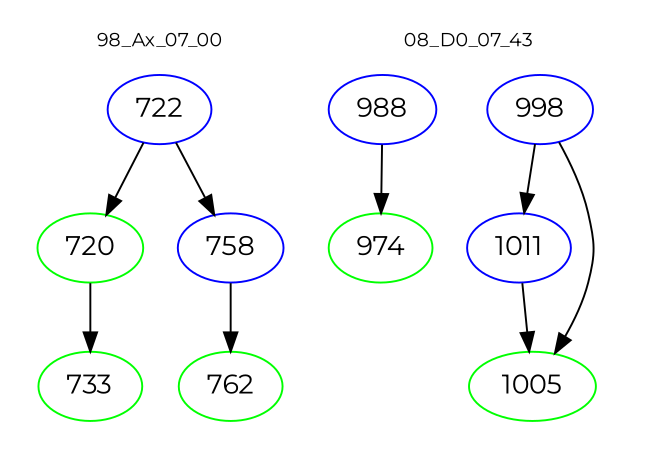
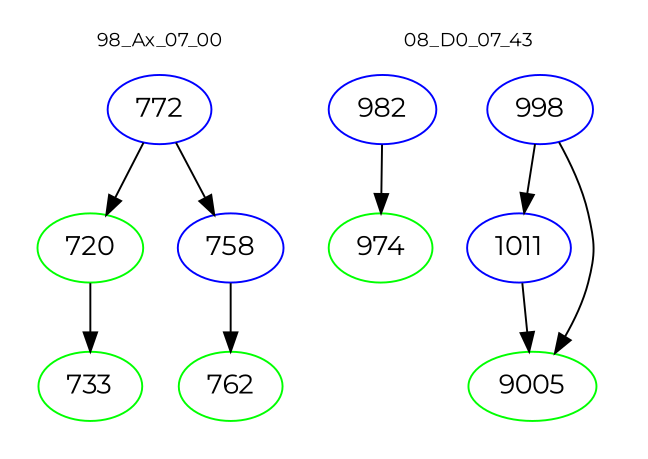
node "722": label "722" -> "772"
node "988": label "988" -> "982"
node "1005": label "1005" -> "9005"
